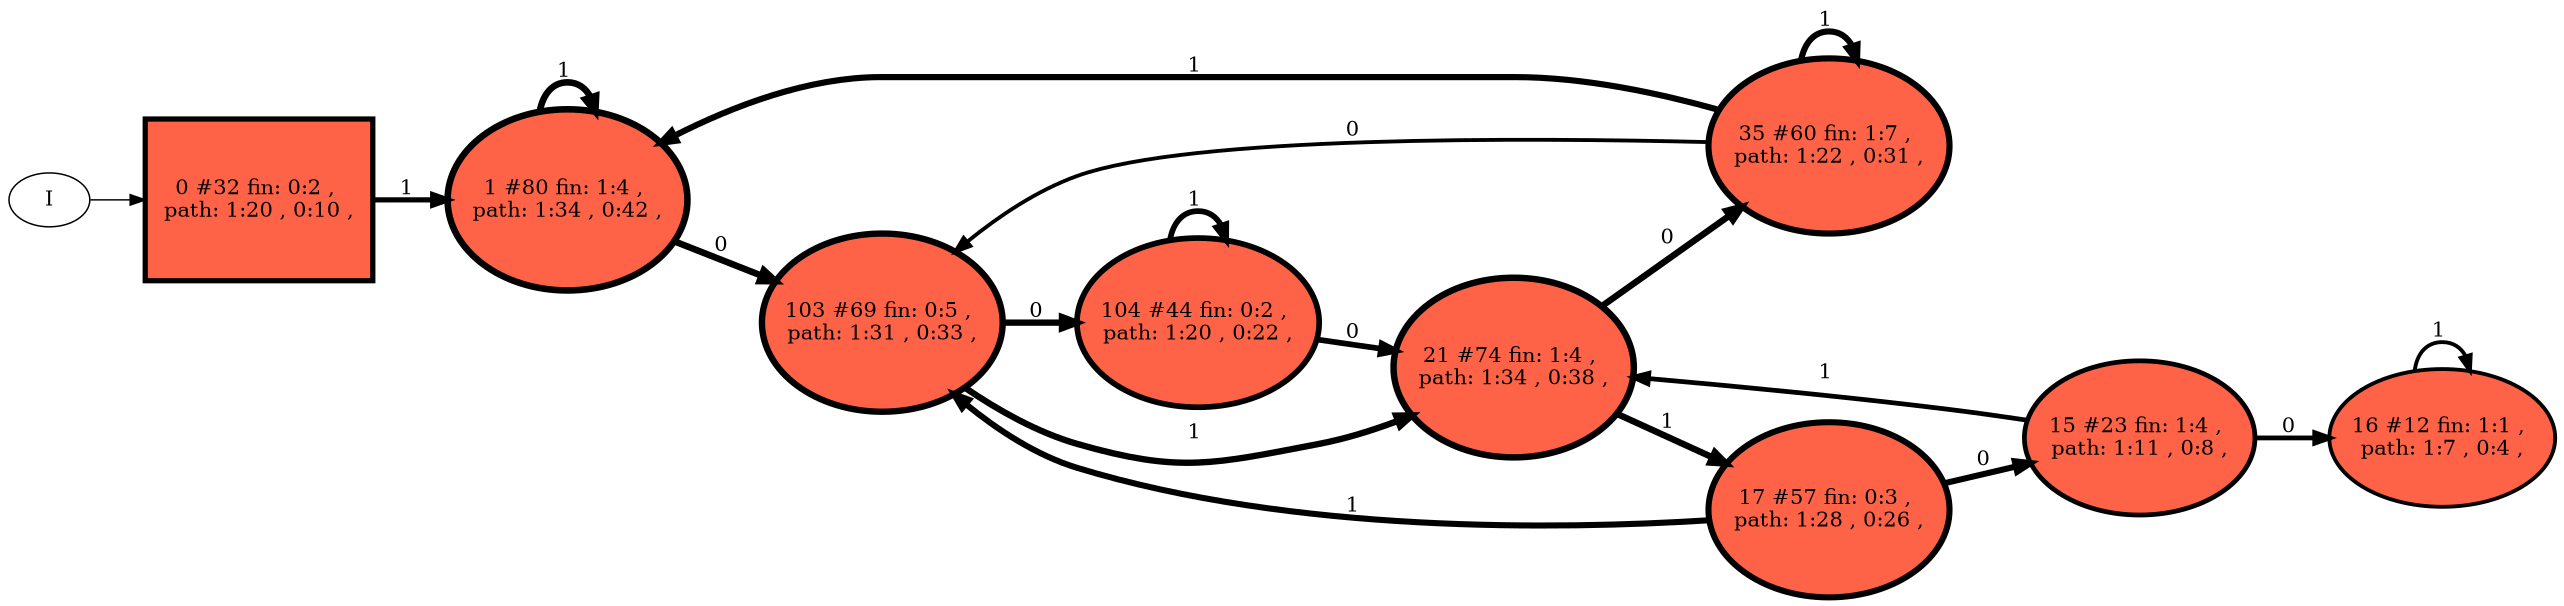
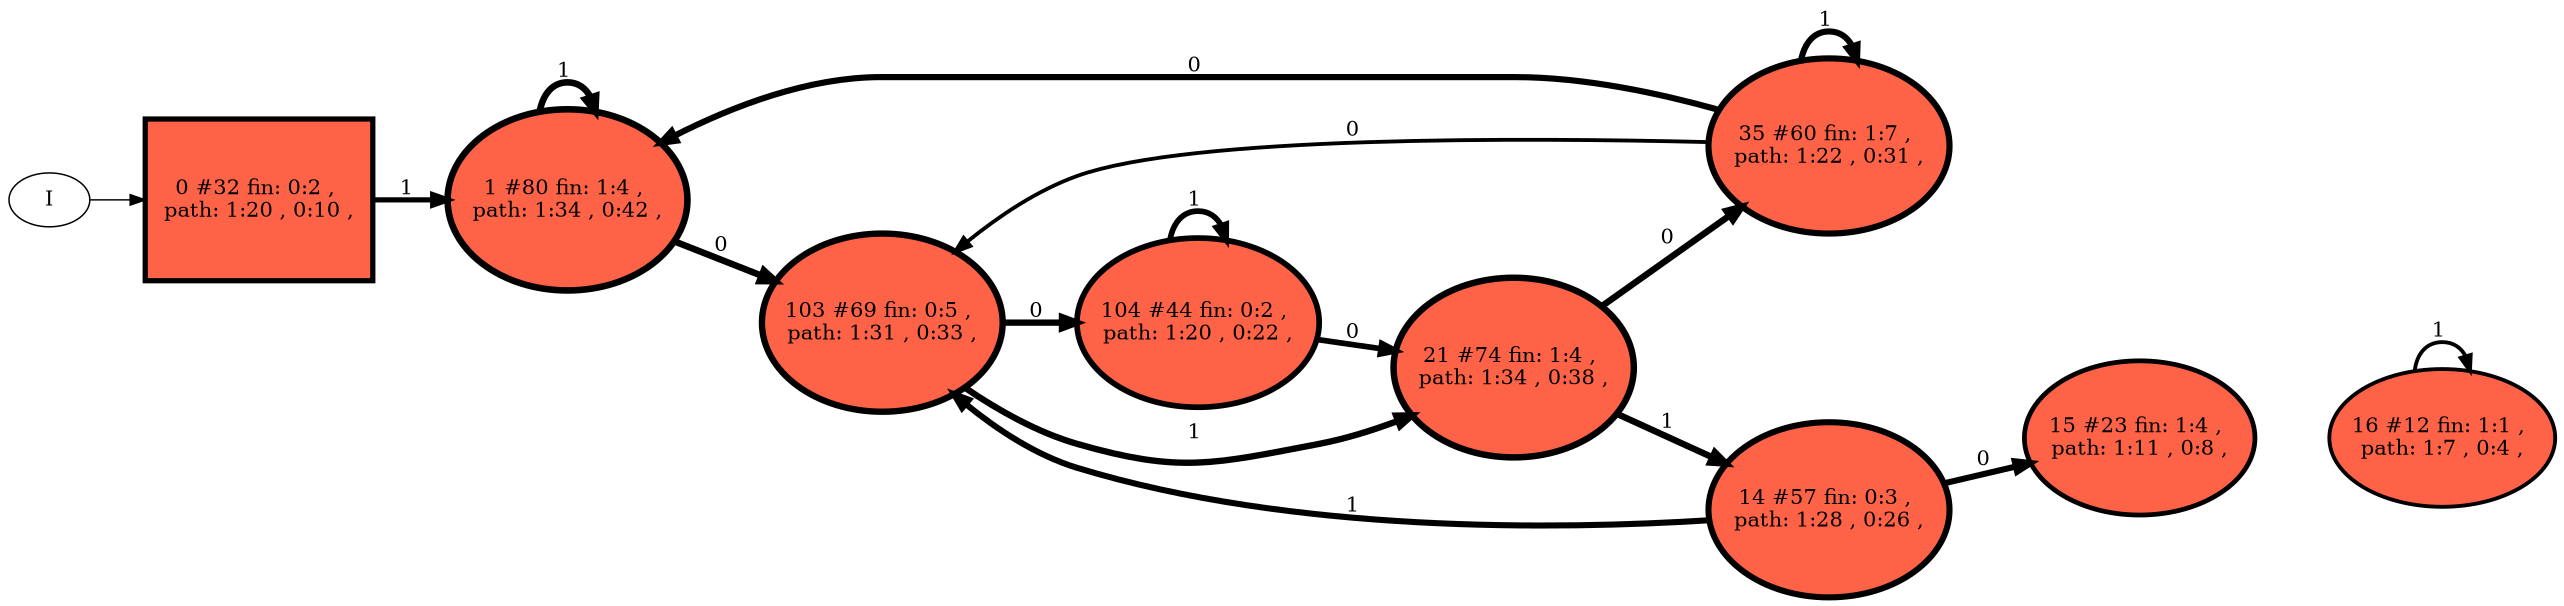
edge "35 #60 fin: 1:7 , path: 1:22 , 0:31 ," -> "1 #80 fin: 1:4 , path: 1:34 , 0:42 ,": label "1 " -> "0 "
edge "15 #23 fin: 1:4 , path: 1:11 , 0:8 ," -> "21 #74 fin: 1:4 , path: 1:34 , 0:38 ,": removed, label "1"
edge "15 #23 fin: 1:4 , path: 1:11 , 0:8 ," -> "16 #12 fin: 1:1 , path: 1:7 , 0:4 ,": removed, label "0"
node "17 #57 fin: 0:3 , path: 1:28 , 0:26 ,": label "17 #57 fin: 0:3 , path: 1:28 , 0:26 ," -> "14 #57 fin: 0:3 , path: 1:28 , 0:26 ,"
